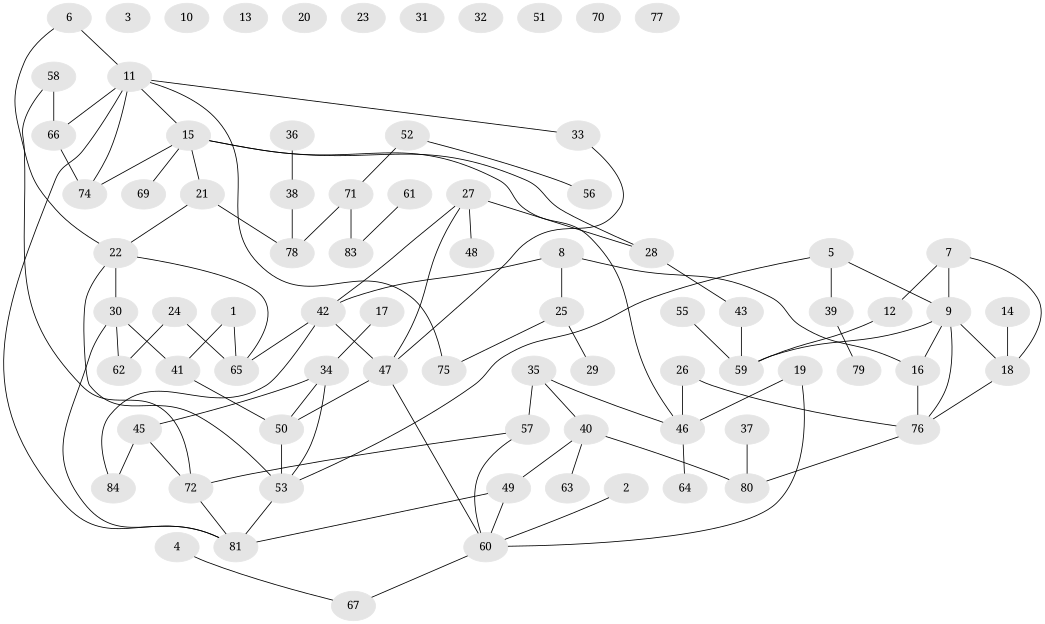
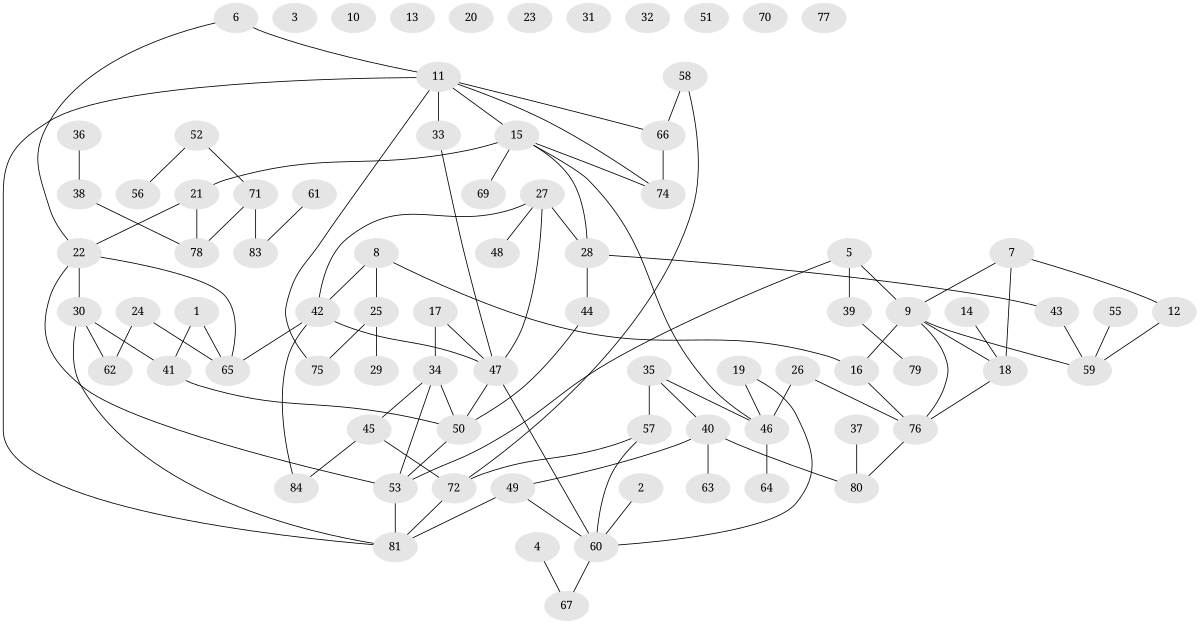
node "44": added
edge "17" -- "47": added
